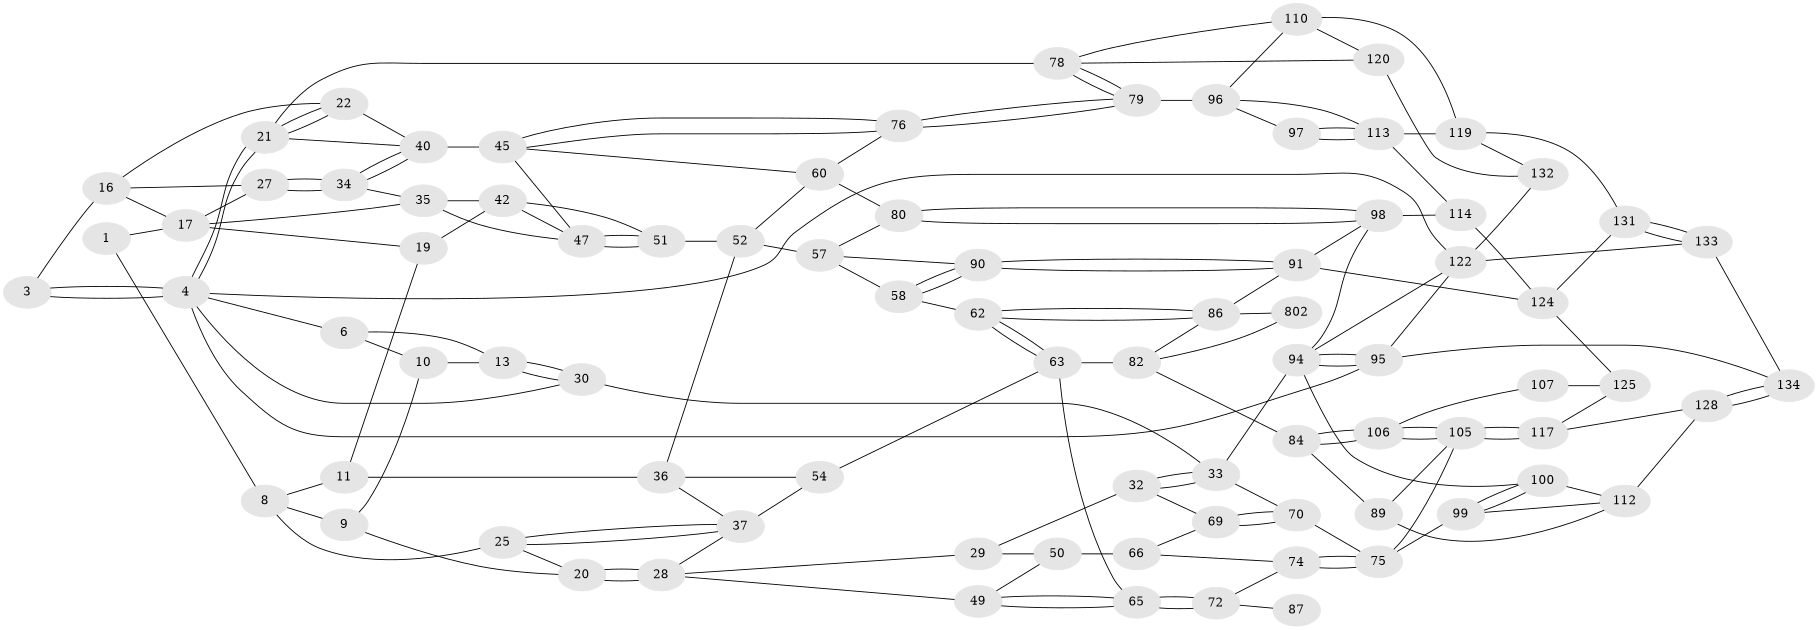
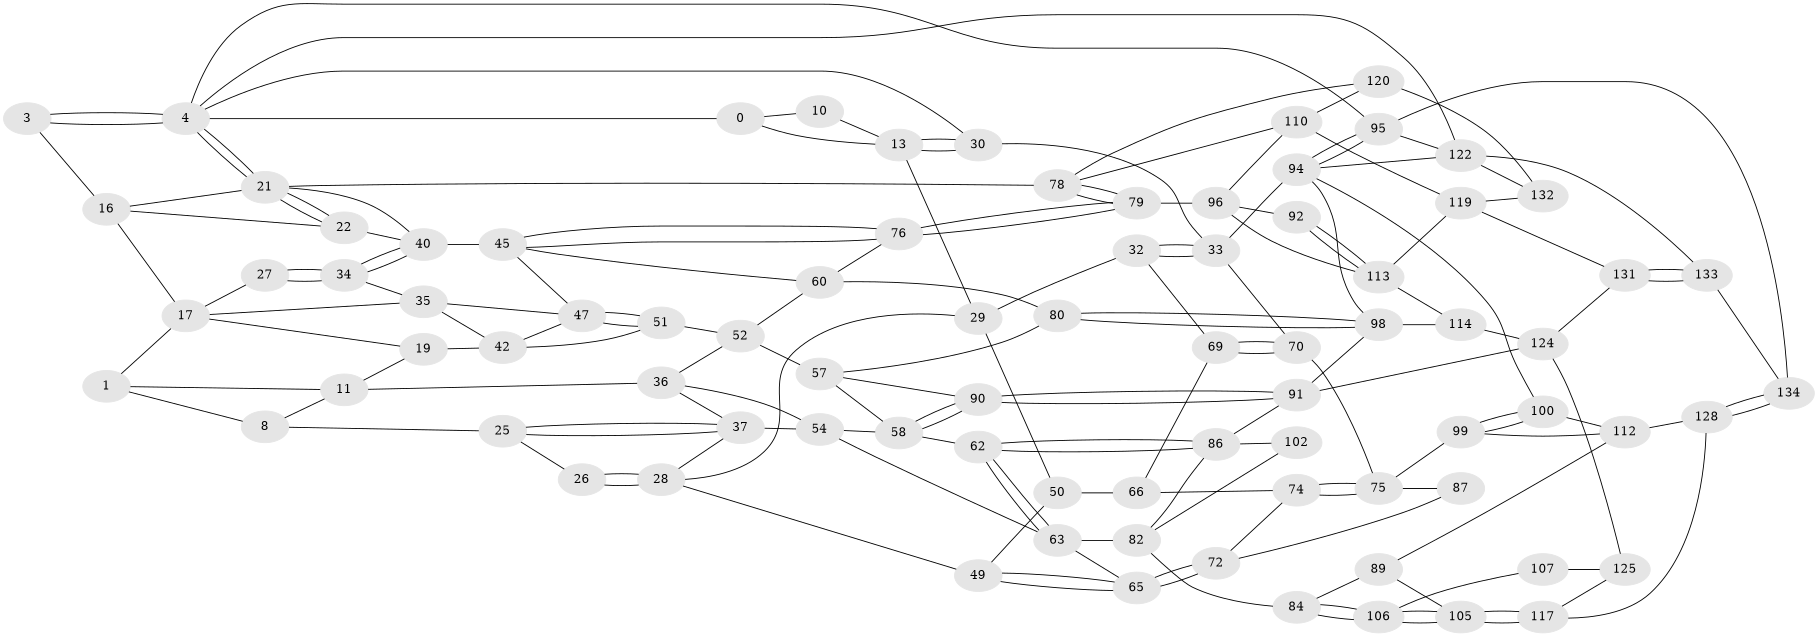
node "97": label "97" -> "92"
edge "27" -- "16": now "21" -- "16"
edge "13" -- "29": added
node "802": label "802" -> "102"
node "6": label "6" -> "0"
edge "1" -- "11": added
edge "54" -- "58": added
edge "105" -- "75": now "87" -- "75"
node "9": removed
node "20": label "20" -> "26"
